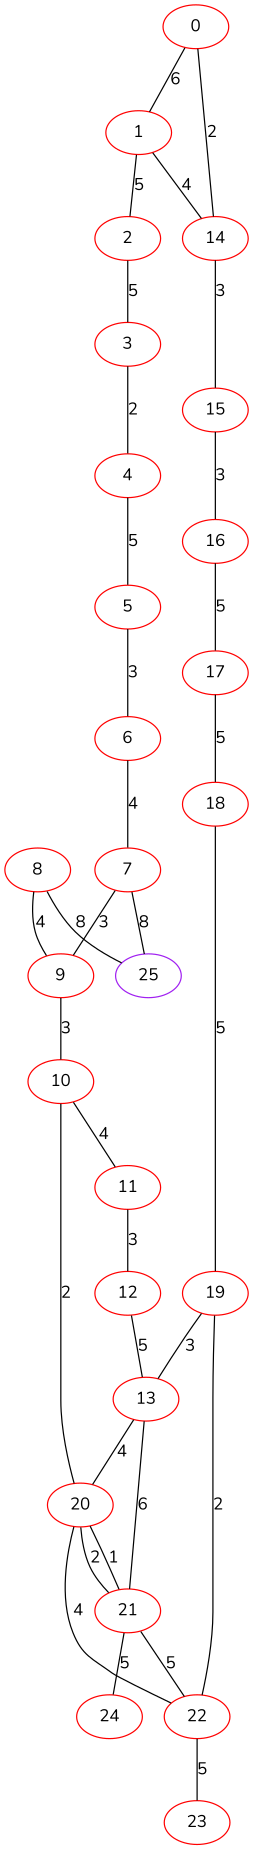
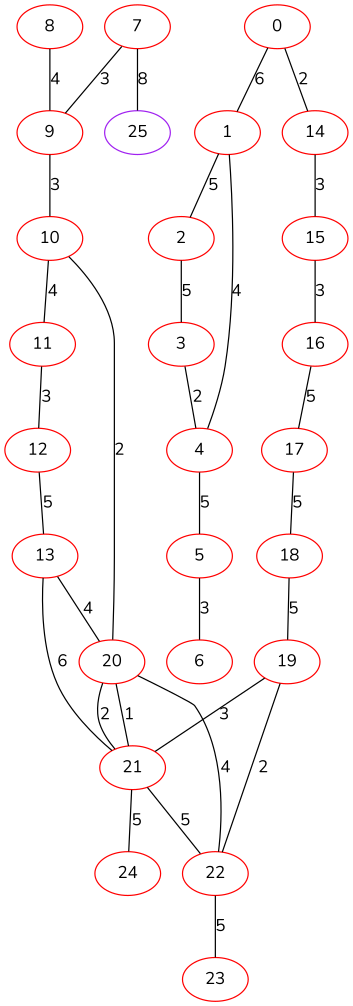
edge "1" -- "14": now "1" -- "4"
edge "6" -- "7": removed, label "4"
edge "8" -- "25": removed, label "8"
edge "19" -- "13": now "19" -- "21"
